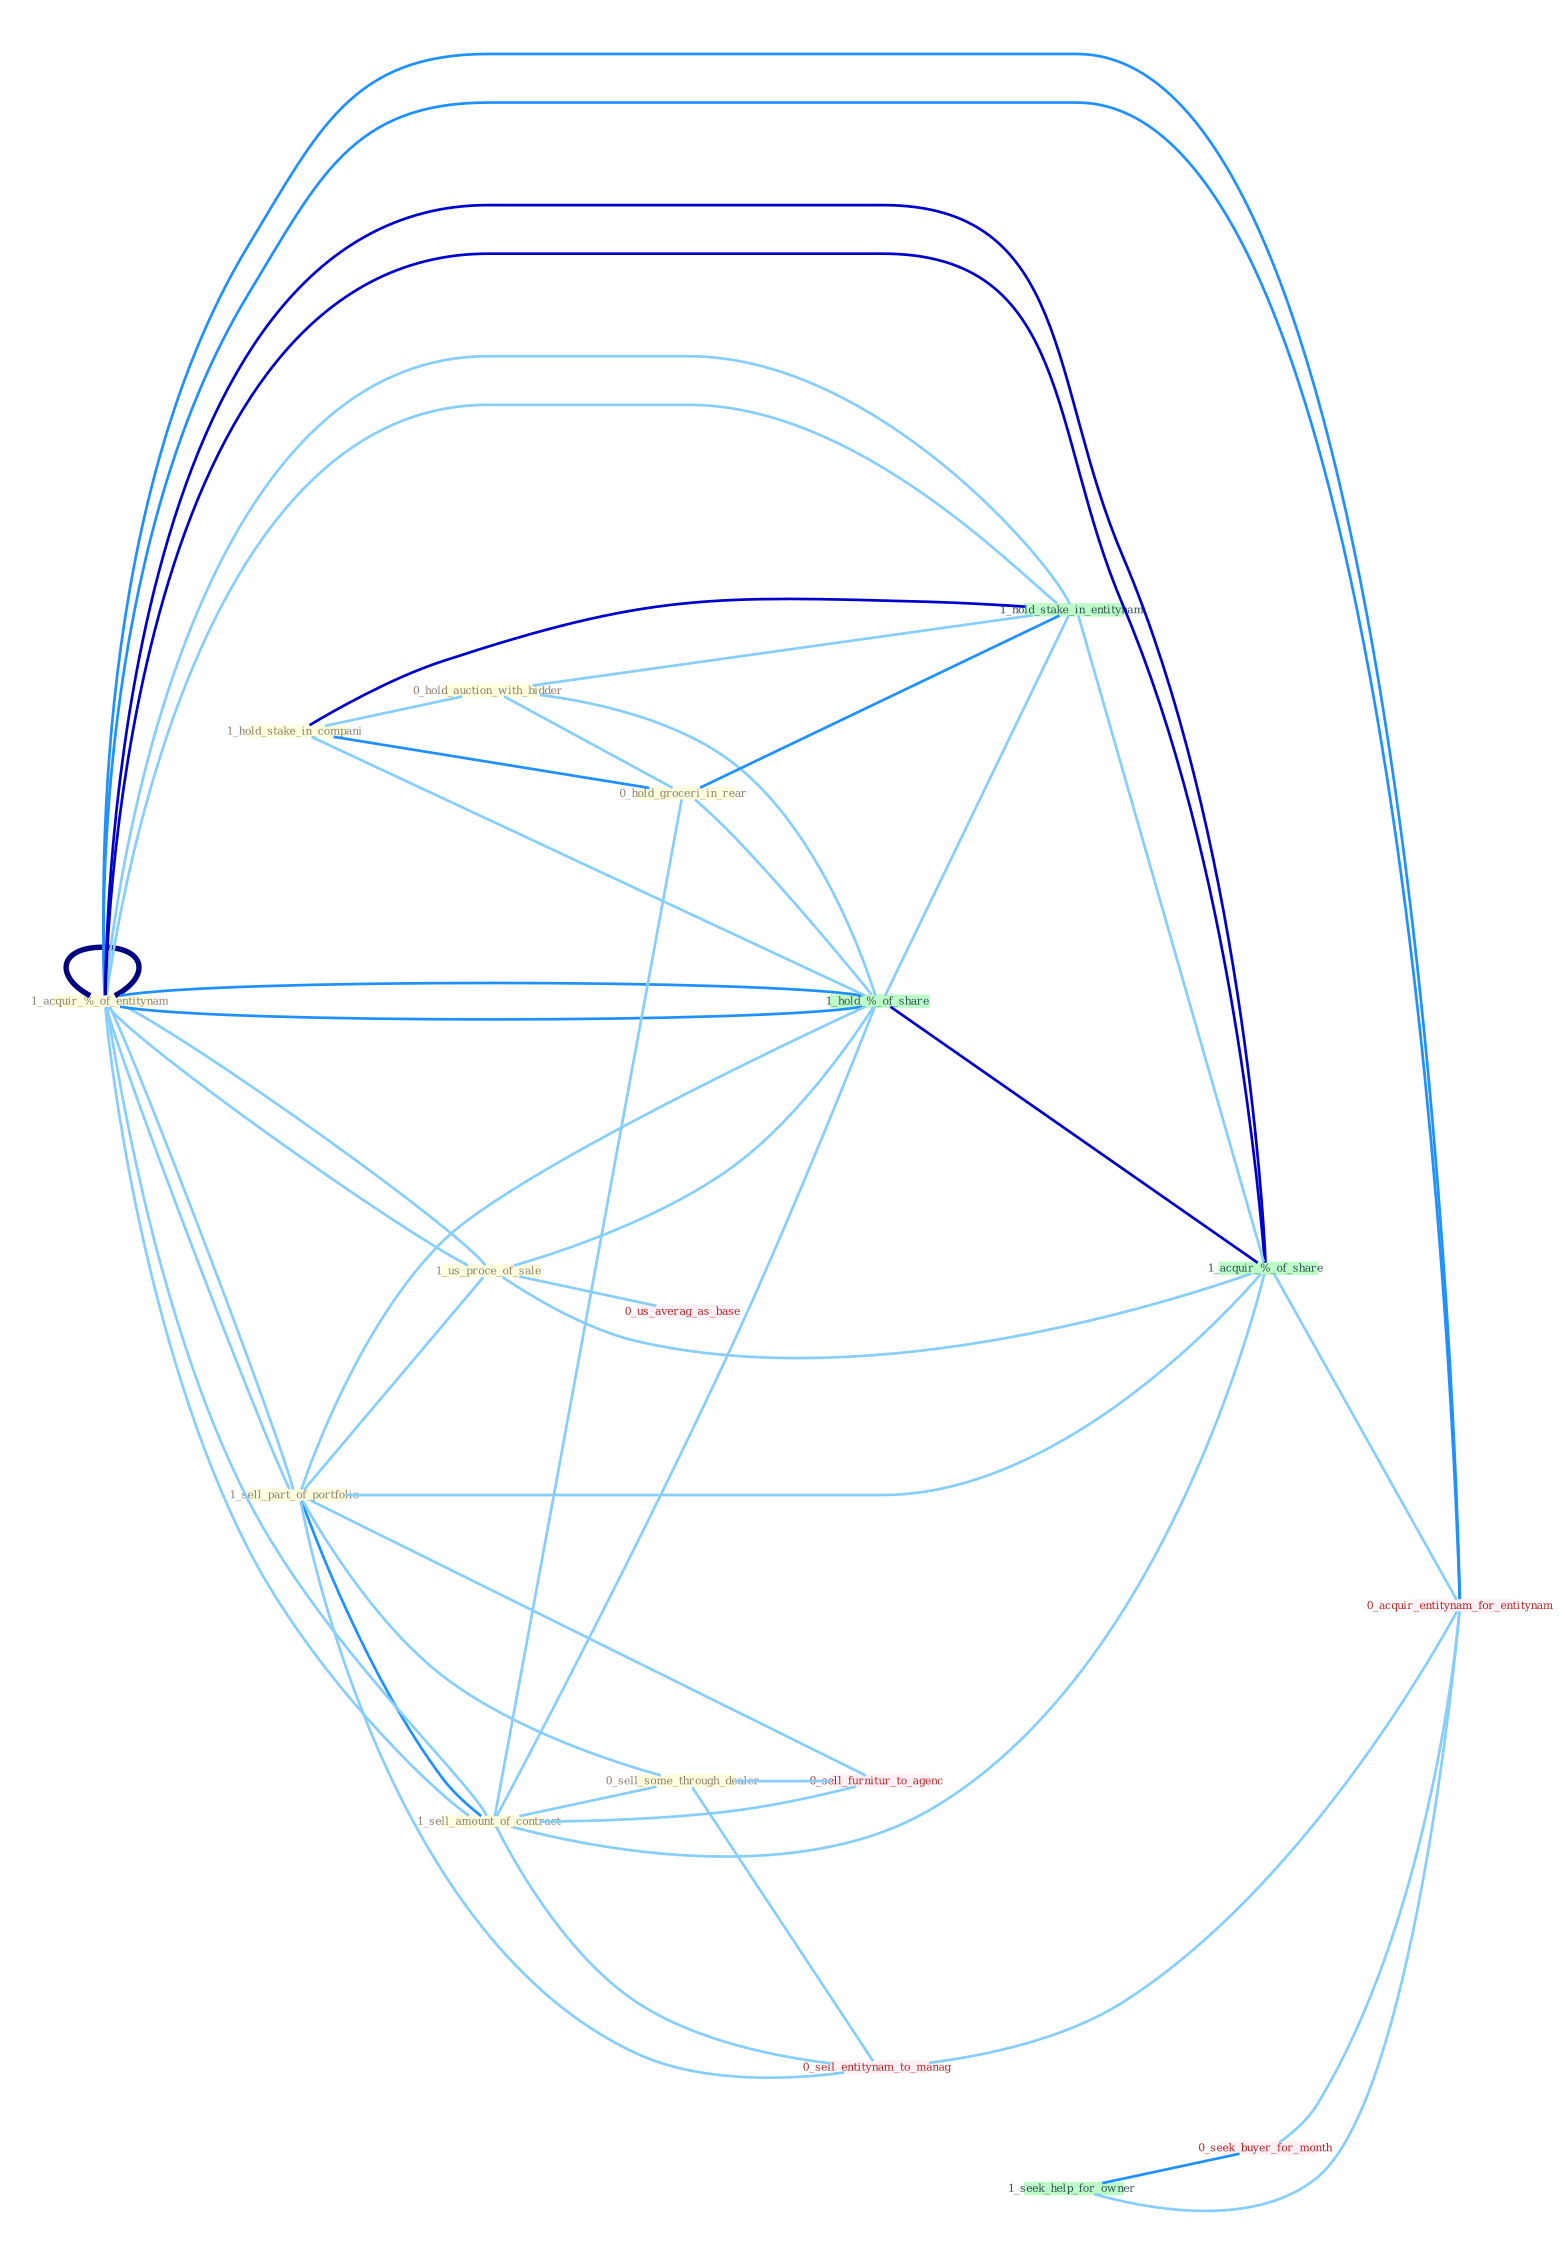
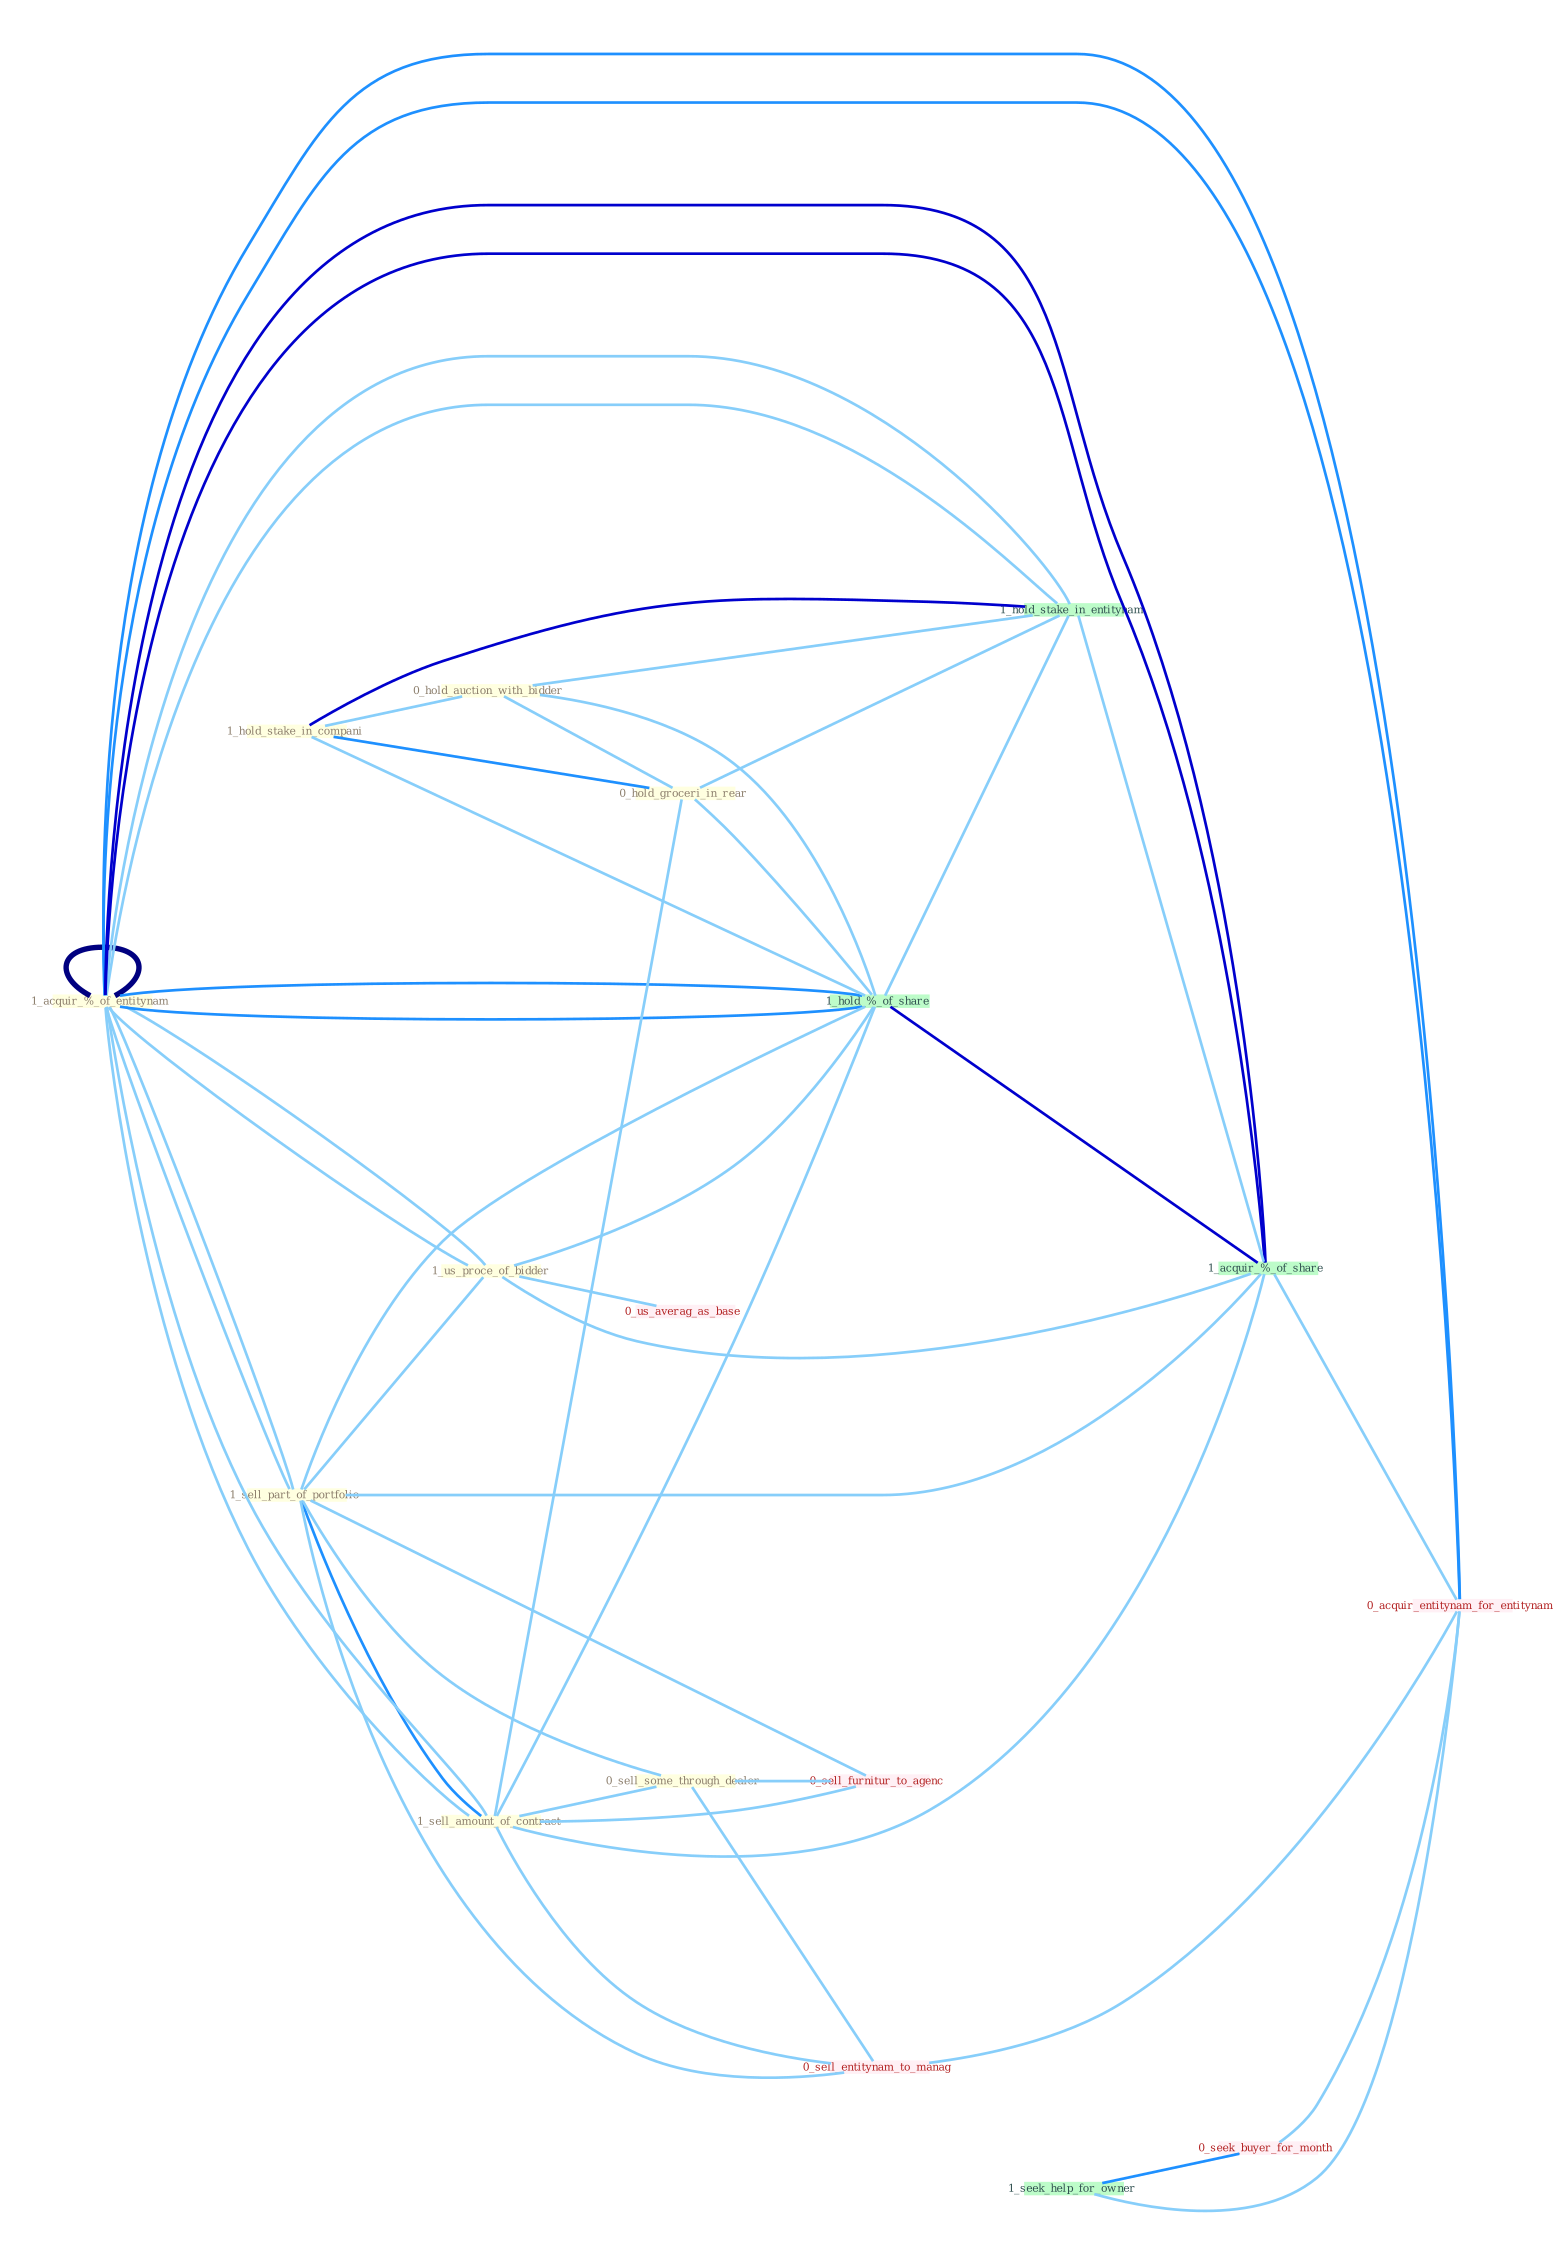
edge "1_hold_stake_in_entitynam" -- "0_hold_groceri_in_rear": color #1e90ff -> #87cefa
node "1_us_proce_of_sale": label "1_us_proce_of_sale" -> "1_us_proce_of_bidder"
